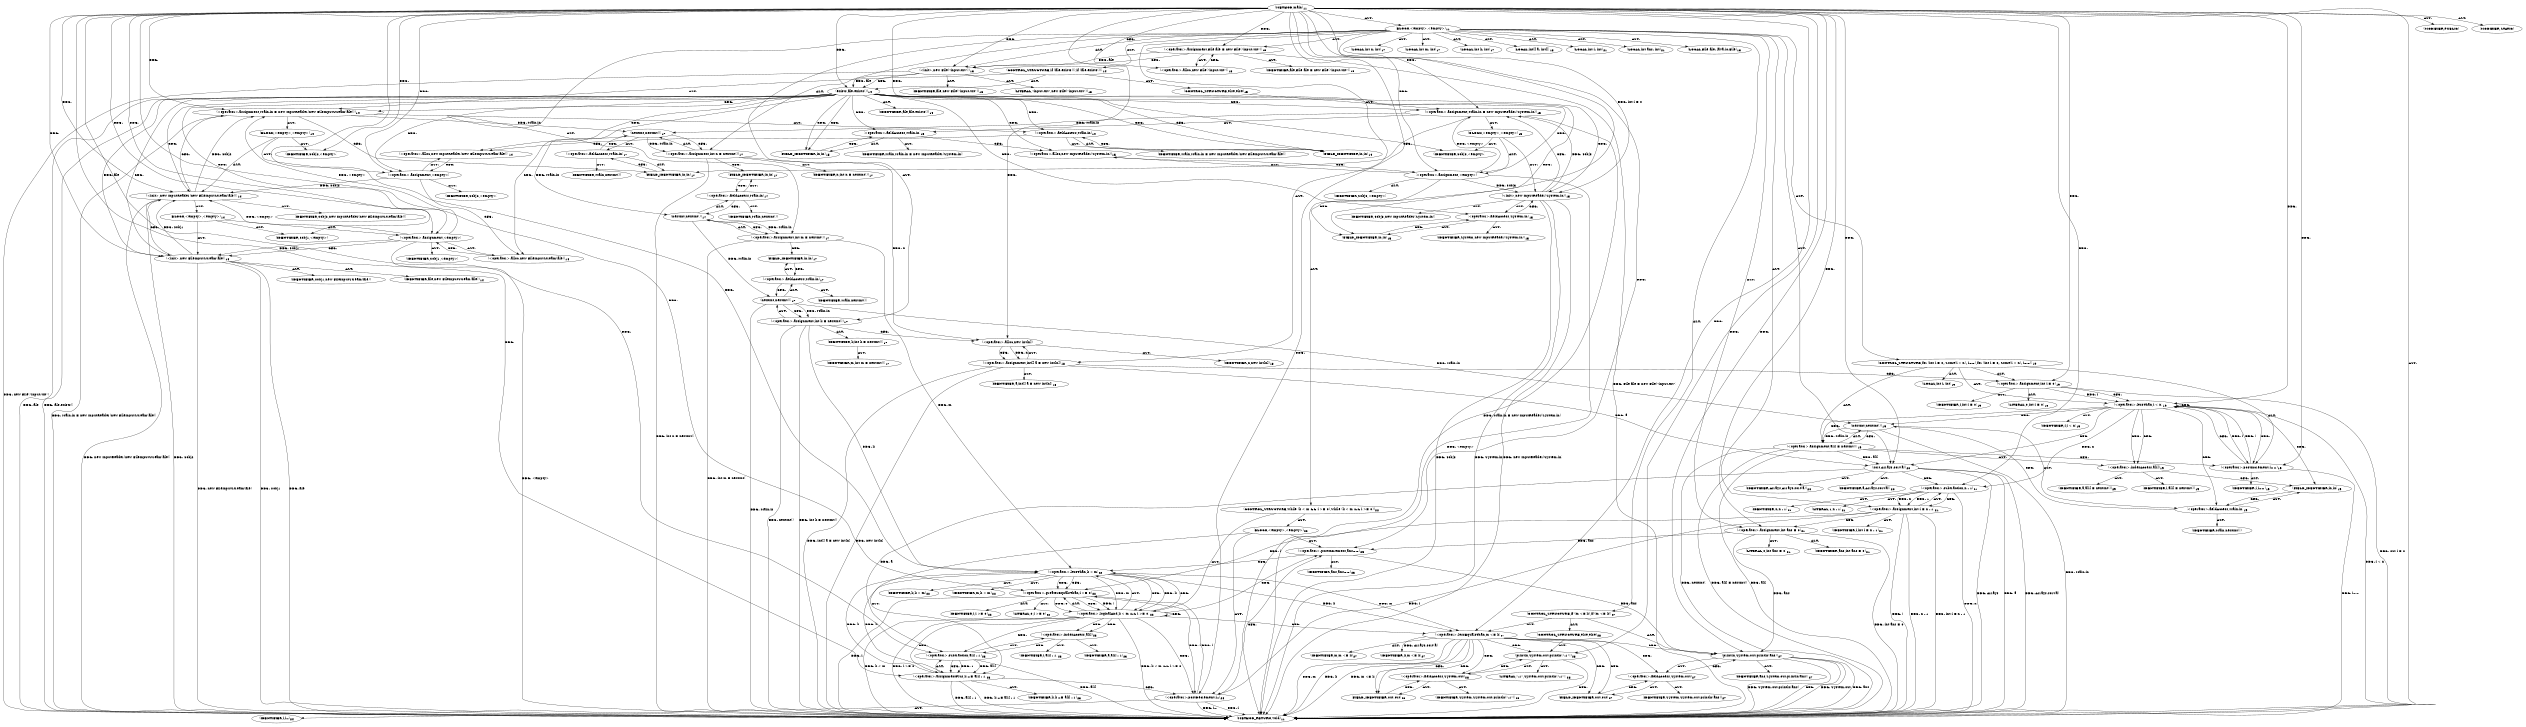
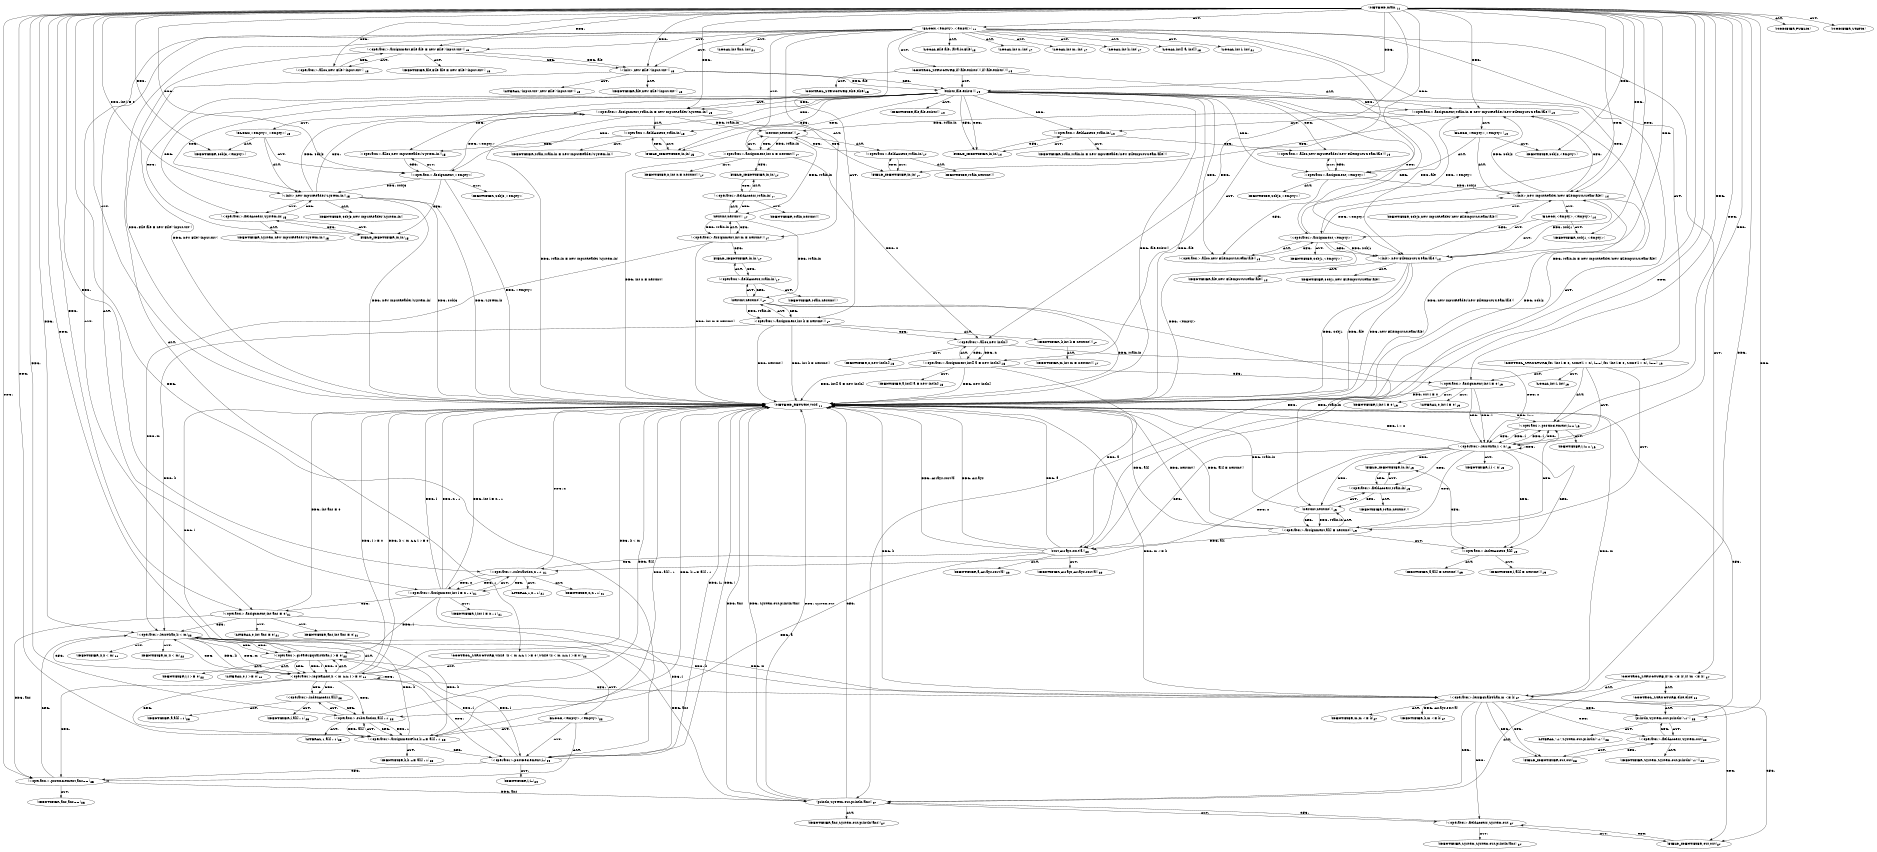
edge "(<operator>.alloc,new int[n])" -> "(<operator>.lessThan,i < n)": added, label "DDG: n"
edge "(<operator>.assignment,int ans = 0)" -> "(<operator>.lessThan,k < m)": added, label "CFG:"
edge "(<operator>.postIncrement,i++)" -> "(METHOD_RETURN,void)": reversed
node "(LITERAL,1,a[i] - 1)": added
